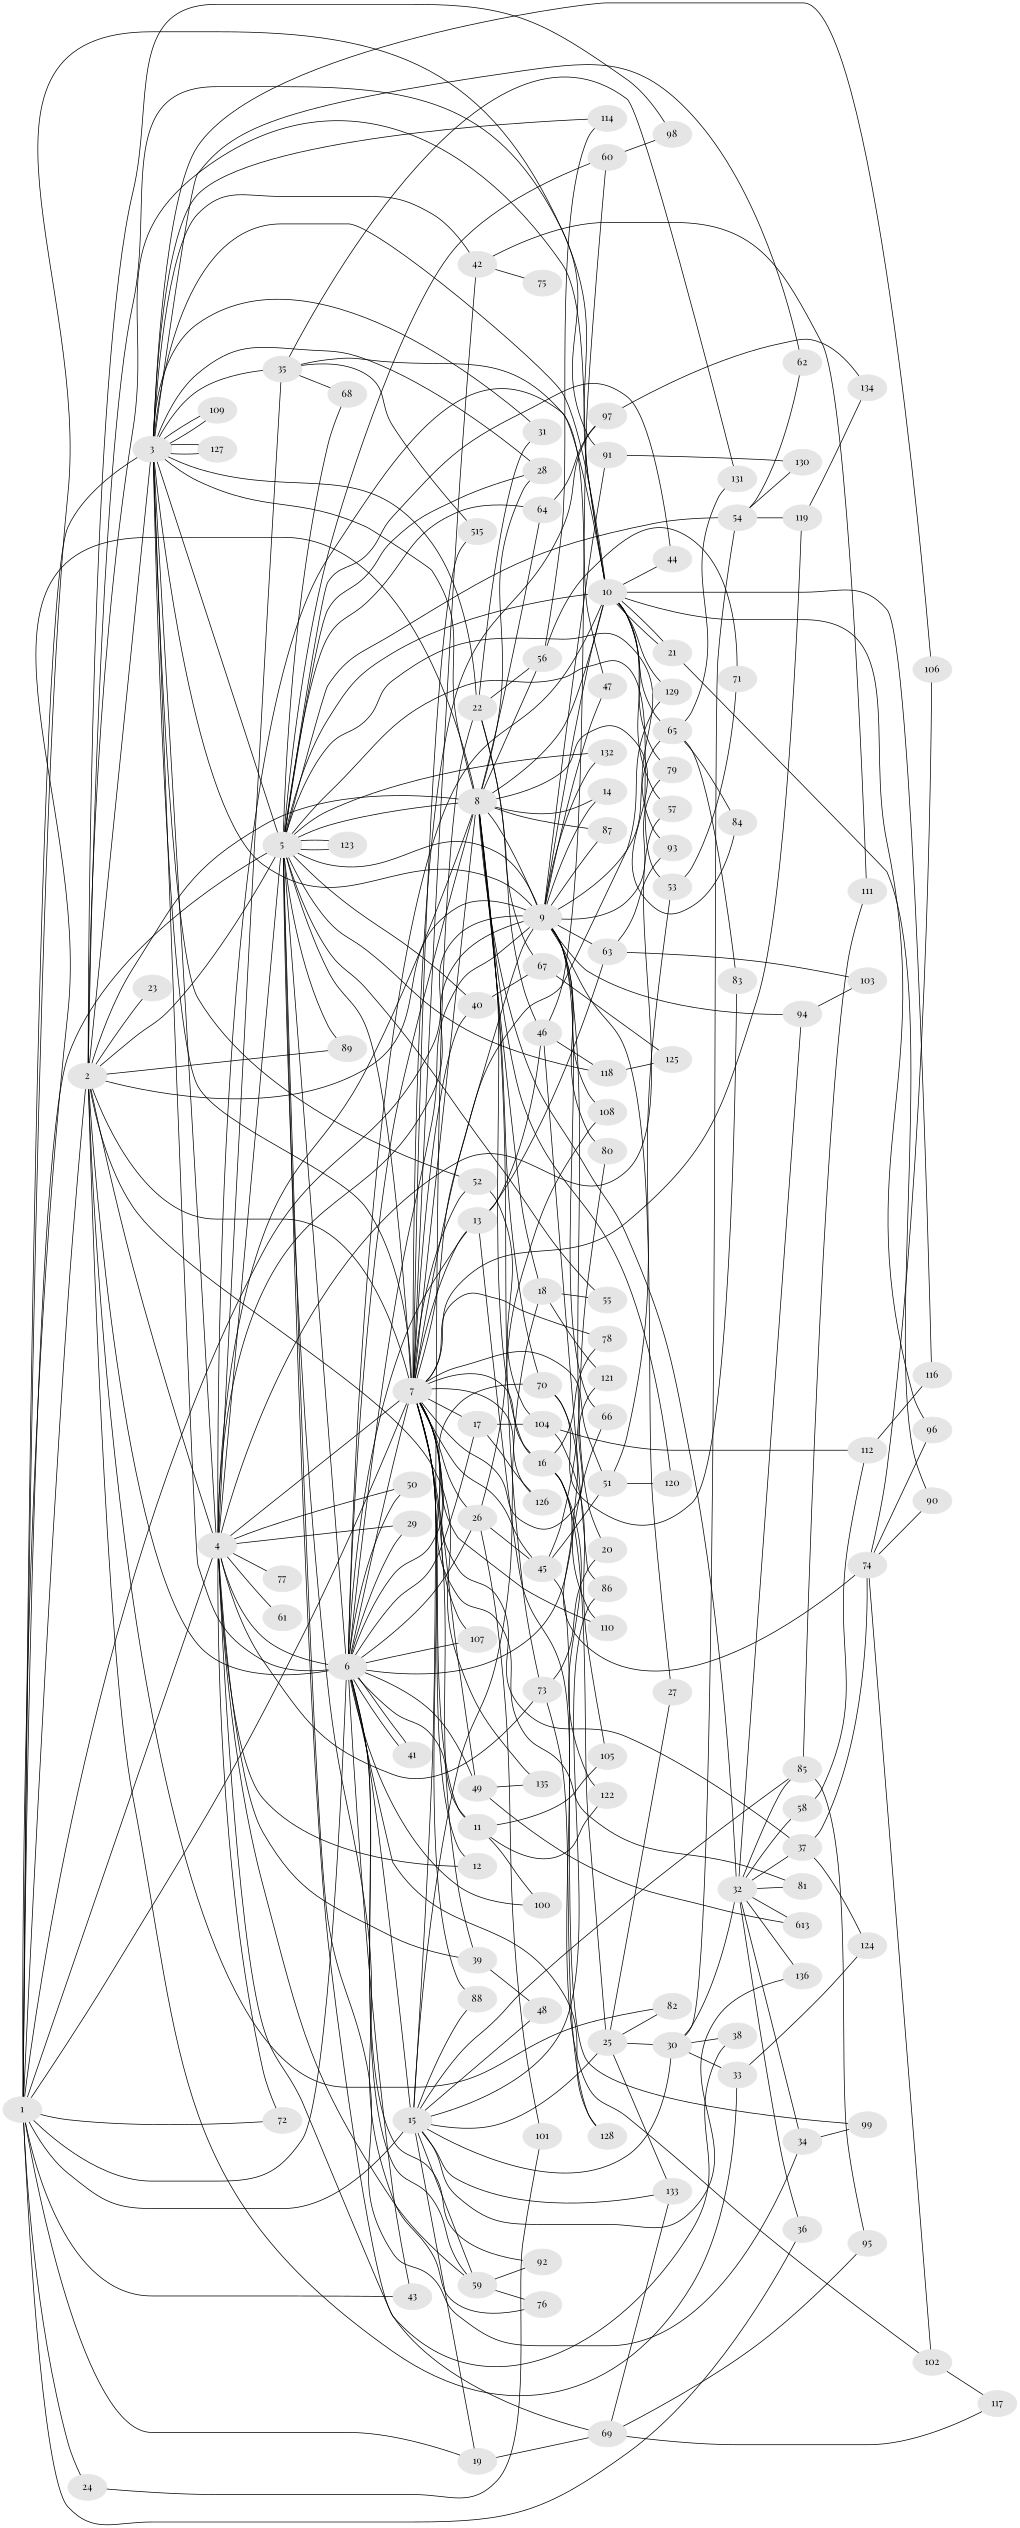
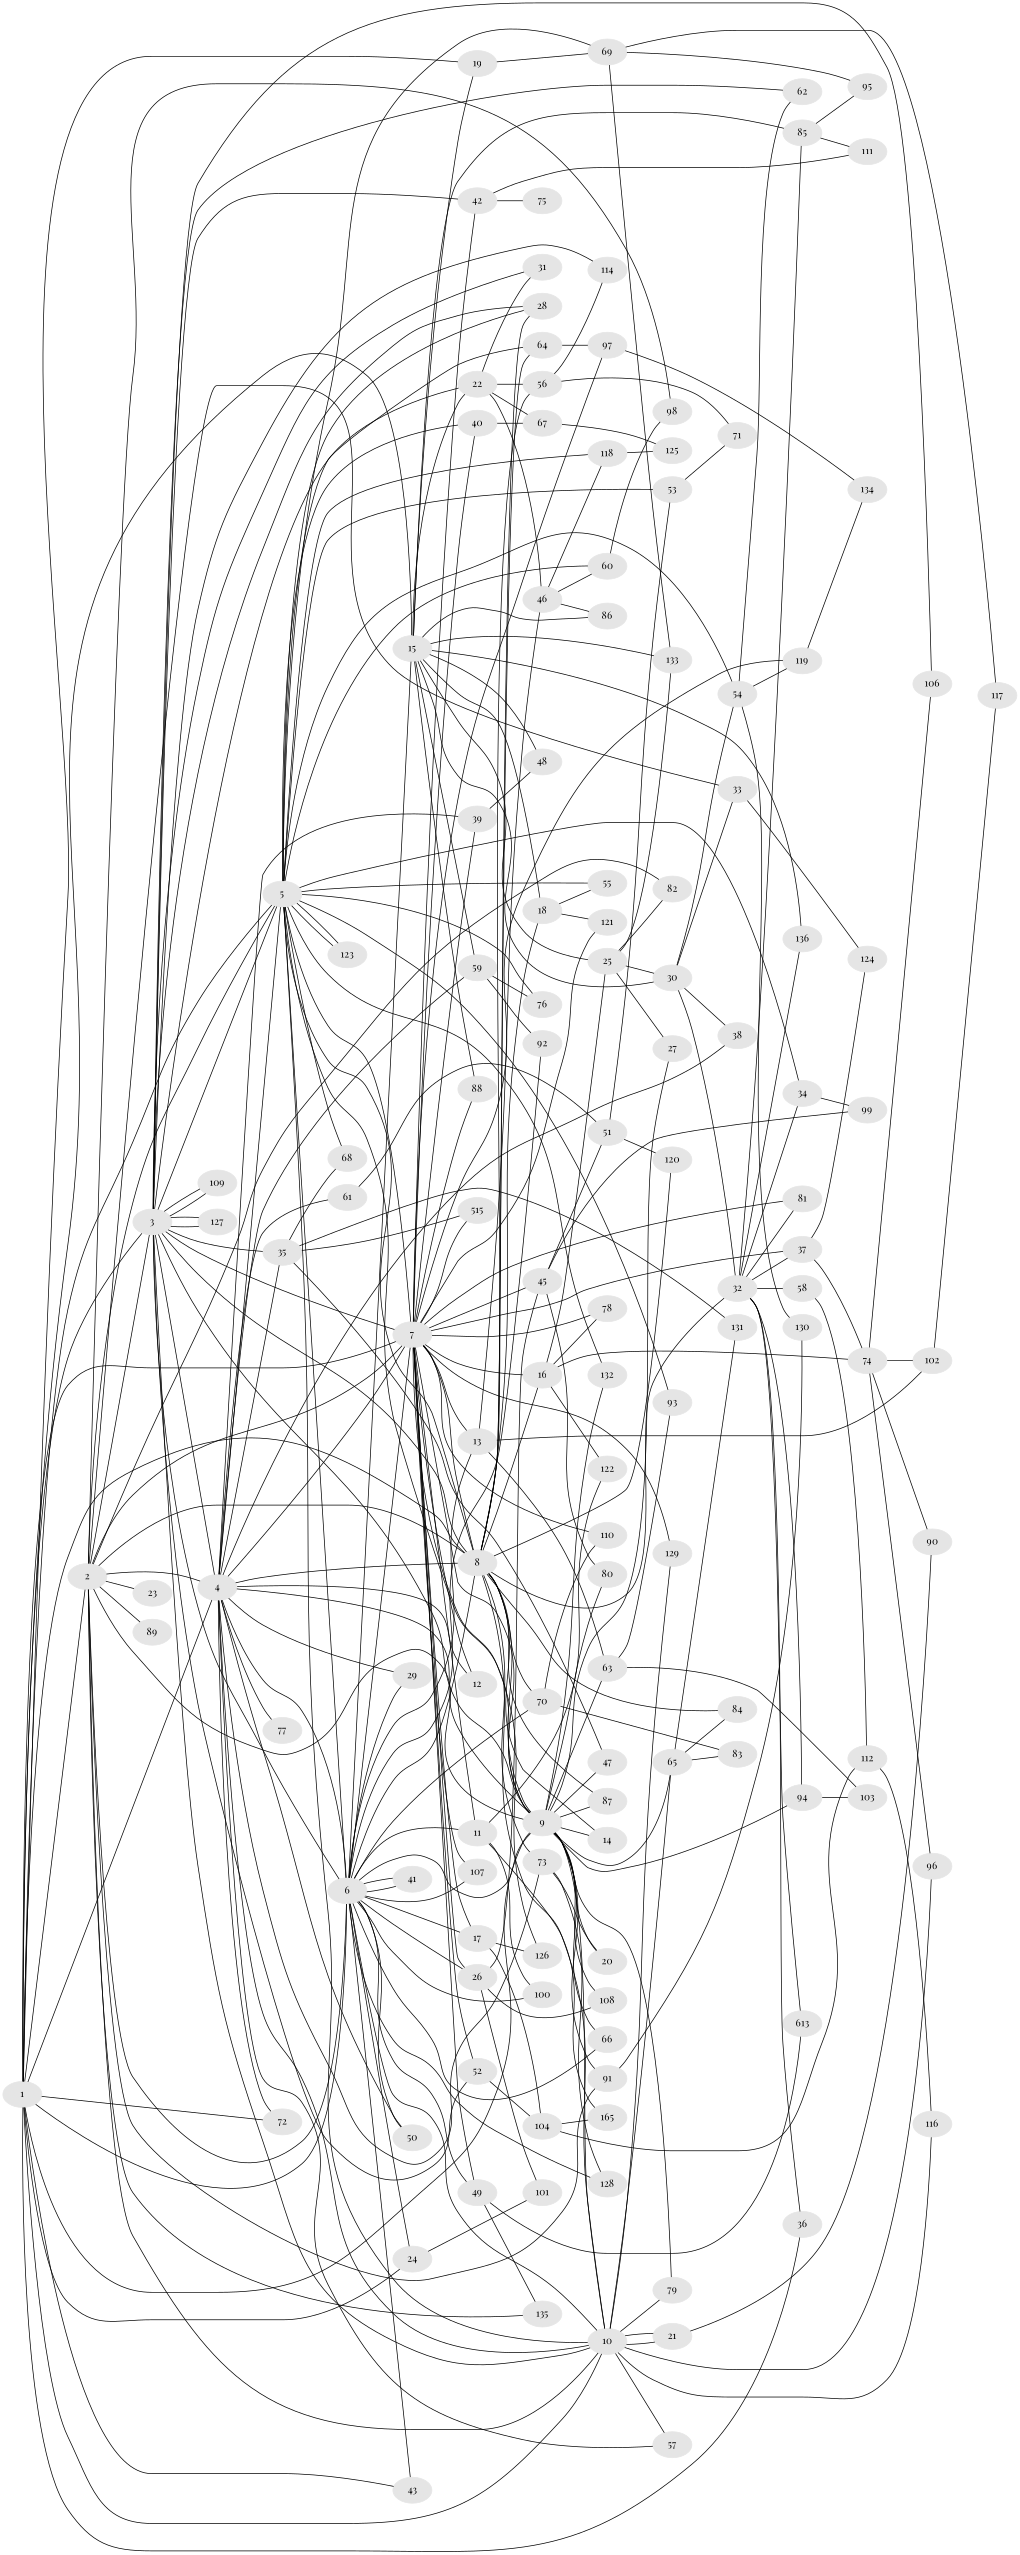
node "44": removed
edge "5" -- "89": removed
edge "7" -- "51": now "61" -- "51"
node "105": label "105" -> "165"
edge "6" -- "59": now "6" -- "24"
